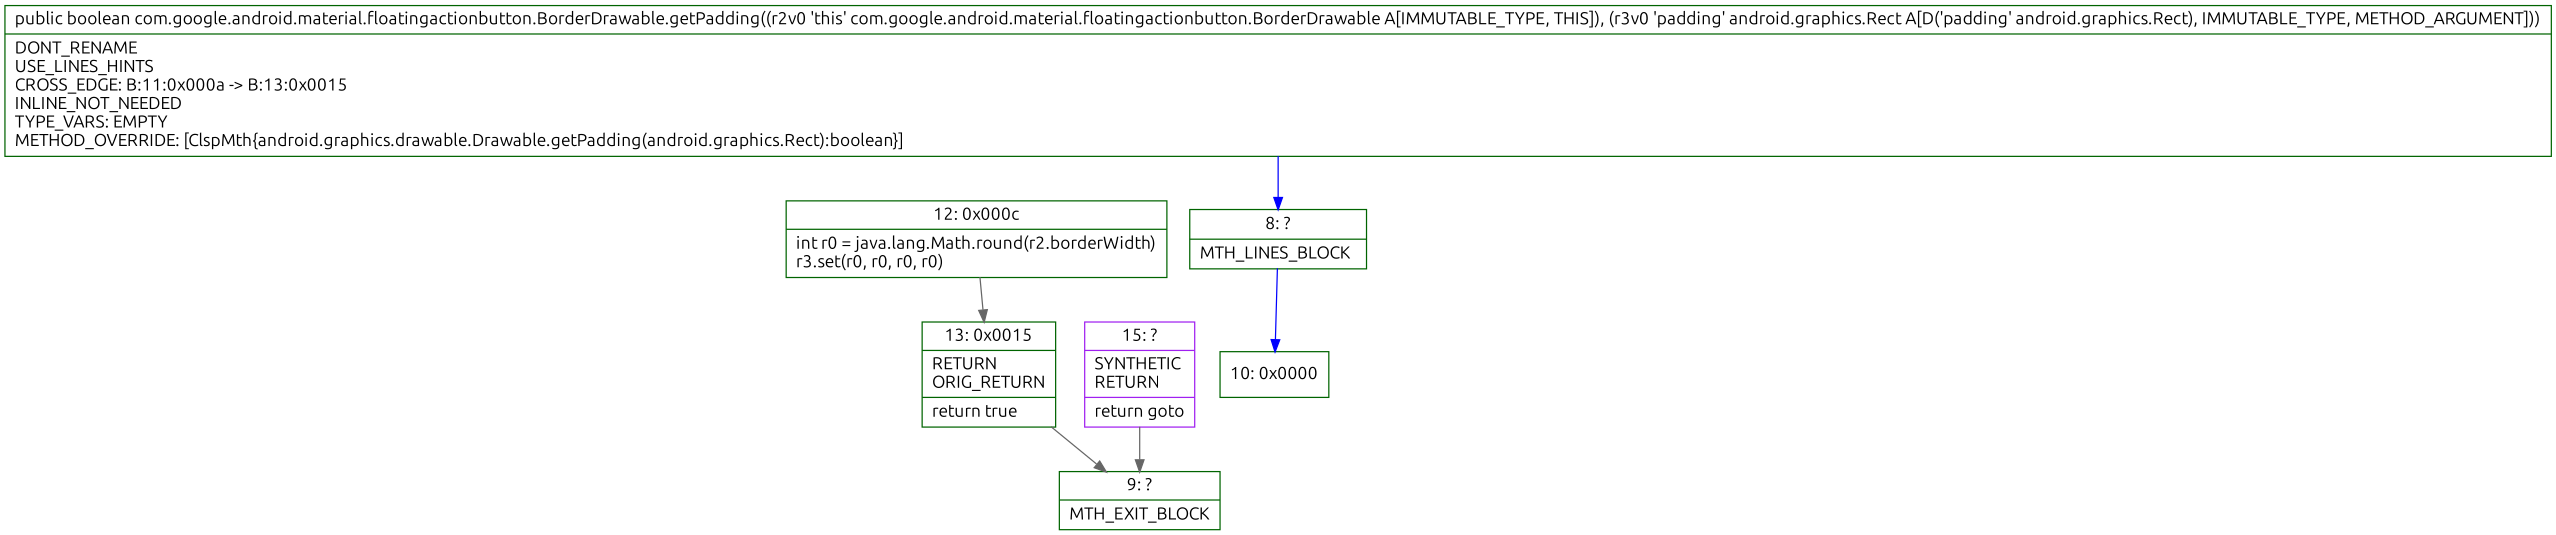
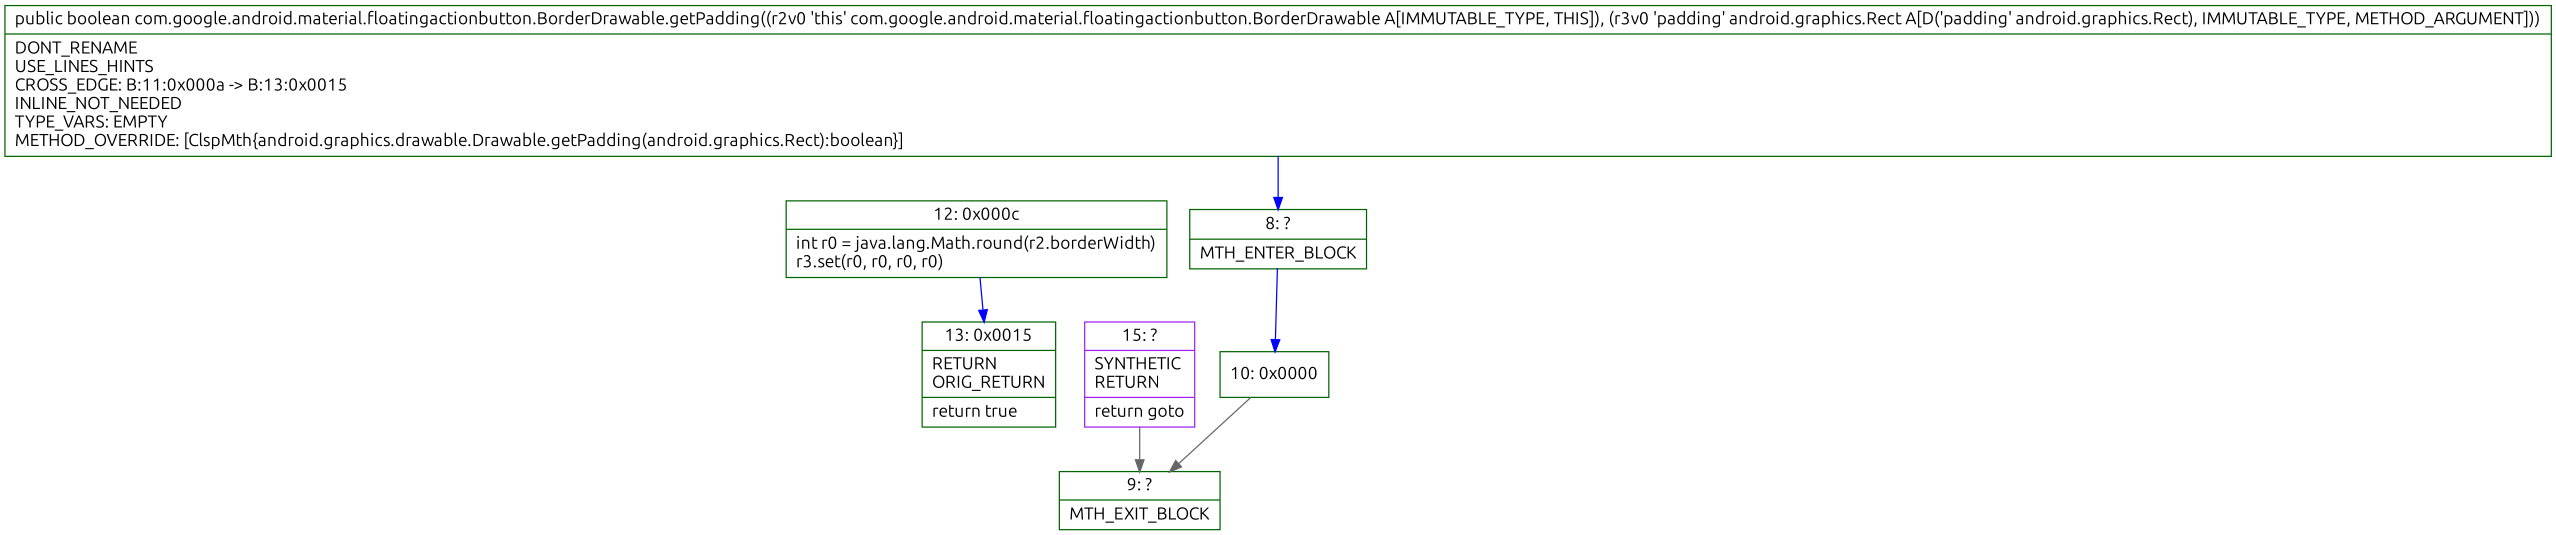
node "8: ?": text "MTH_LINES_BLOCK" -> "MTH_ENTER_BLOCK"
edge "12: 0x000c" -> "13: 0x0015": color gray40 -> blue
edge "13: 0x0015" -> "9: ?": now "10: 0x0000" -> "9: ?"
